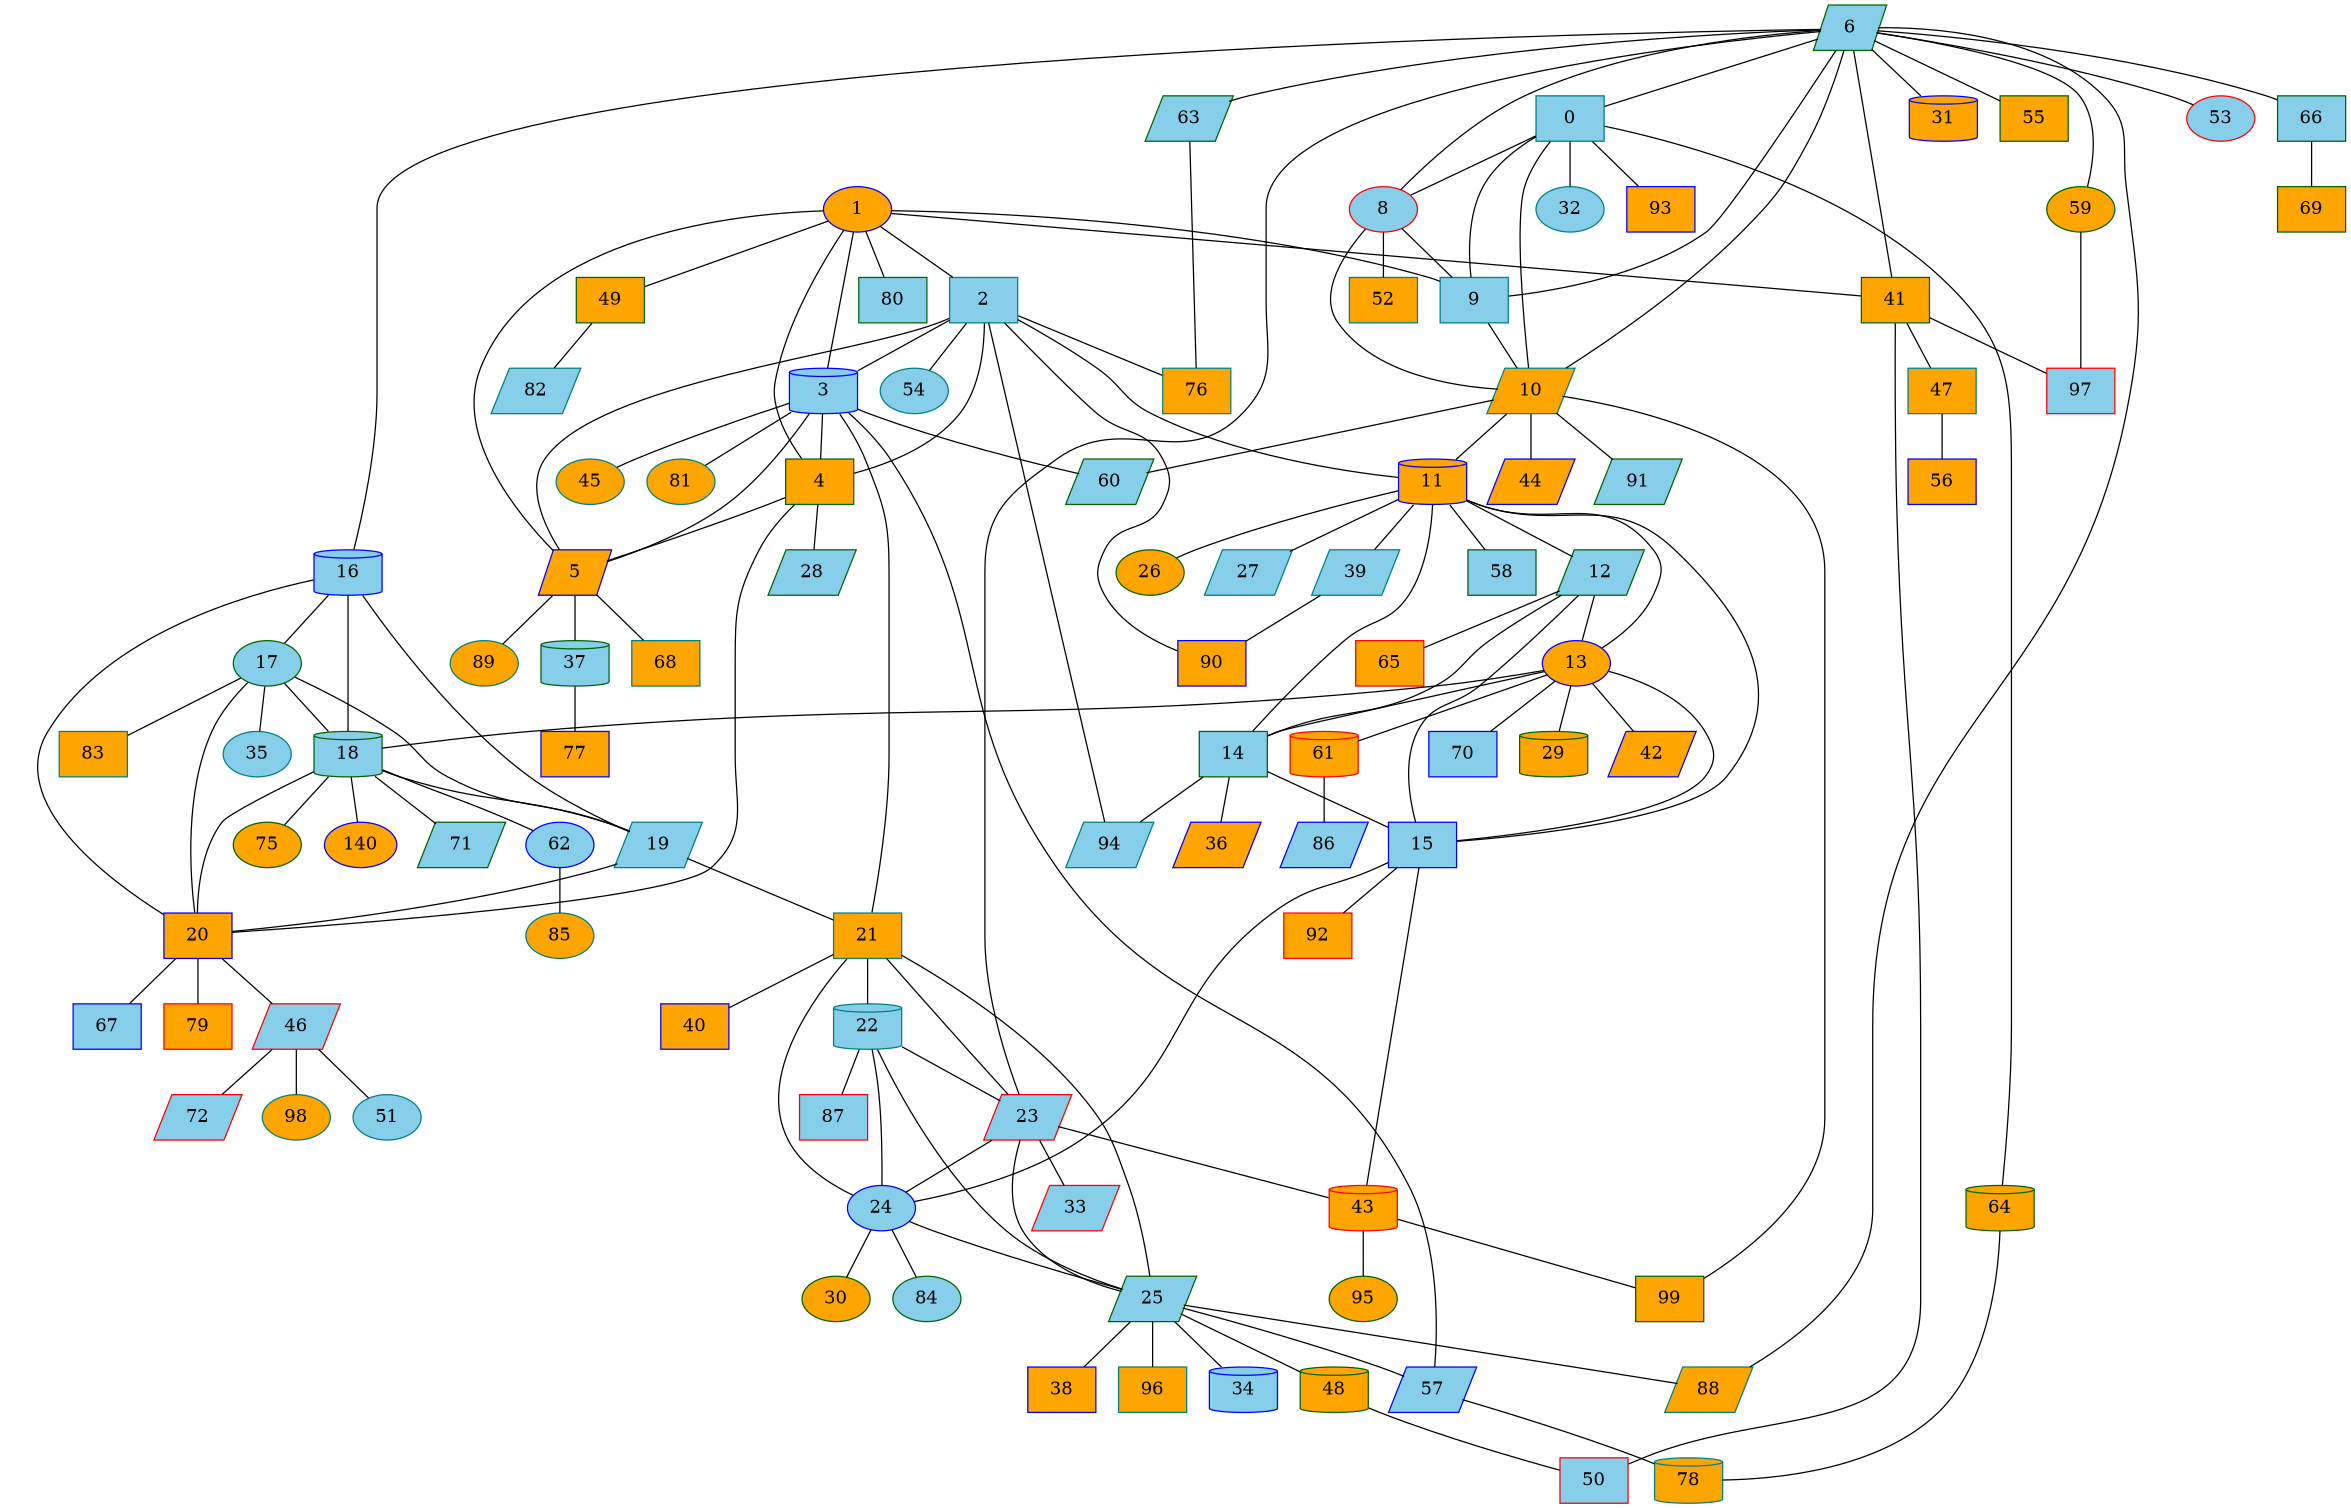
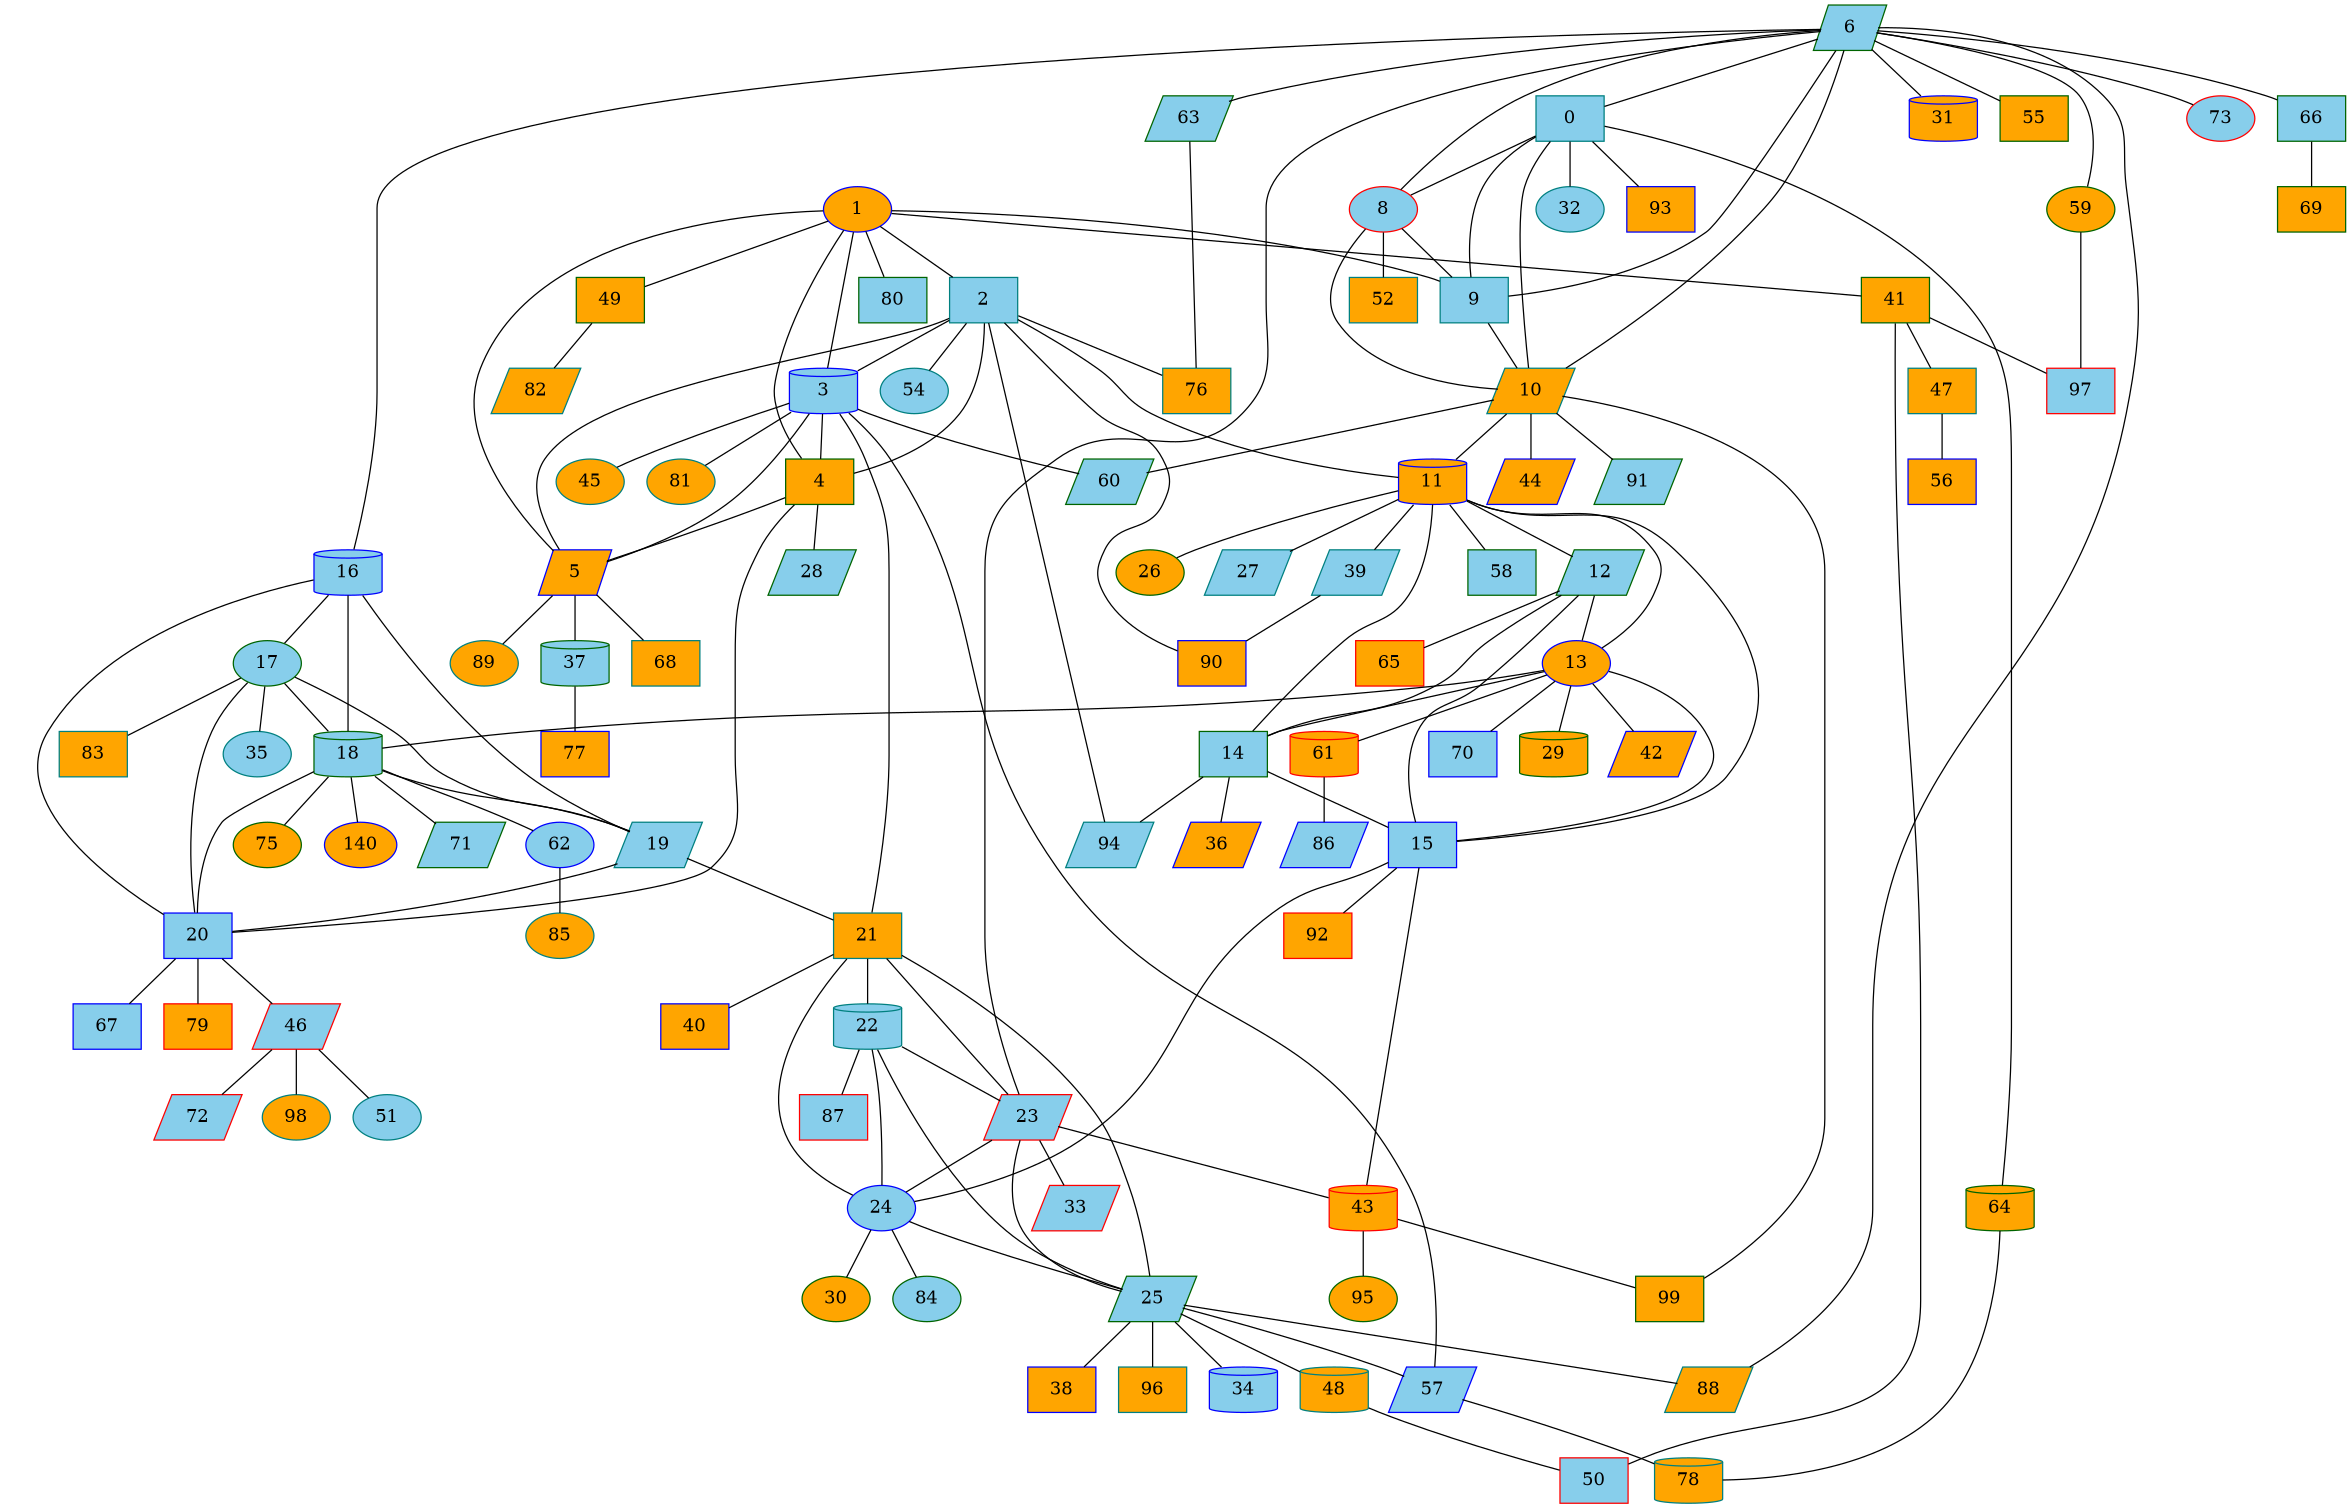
node "53": label "53" -> "73"
edge "6" -- "41": removed
node "82": fillcolor skyblue -> orange
node "20": fillcolor orange -> skyblue
node "48": color darkgreen -> teal
